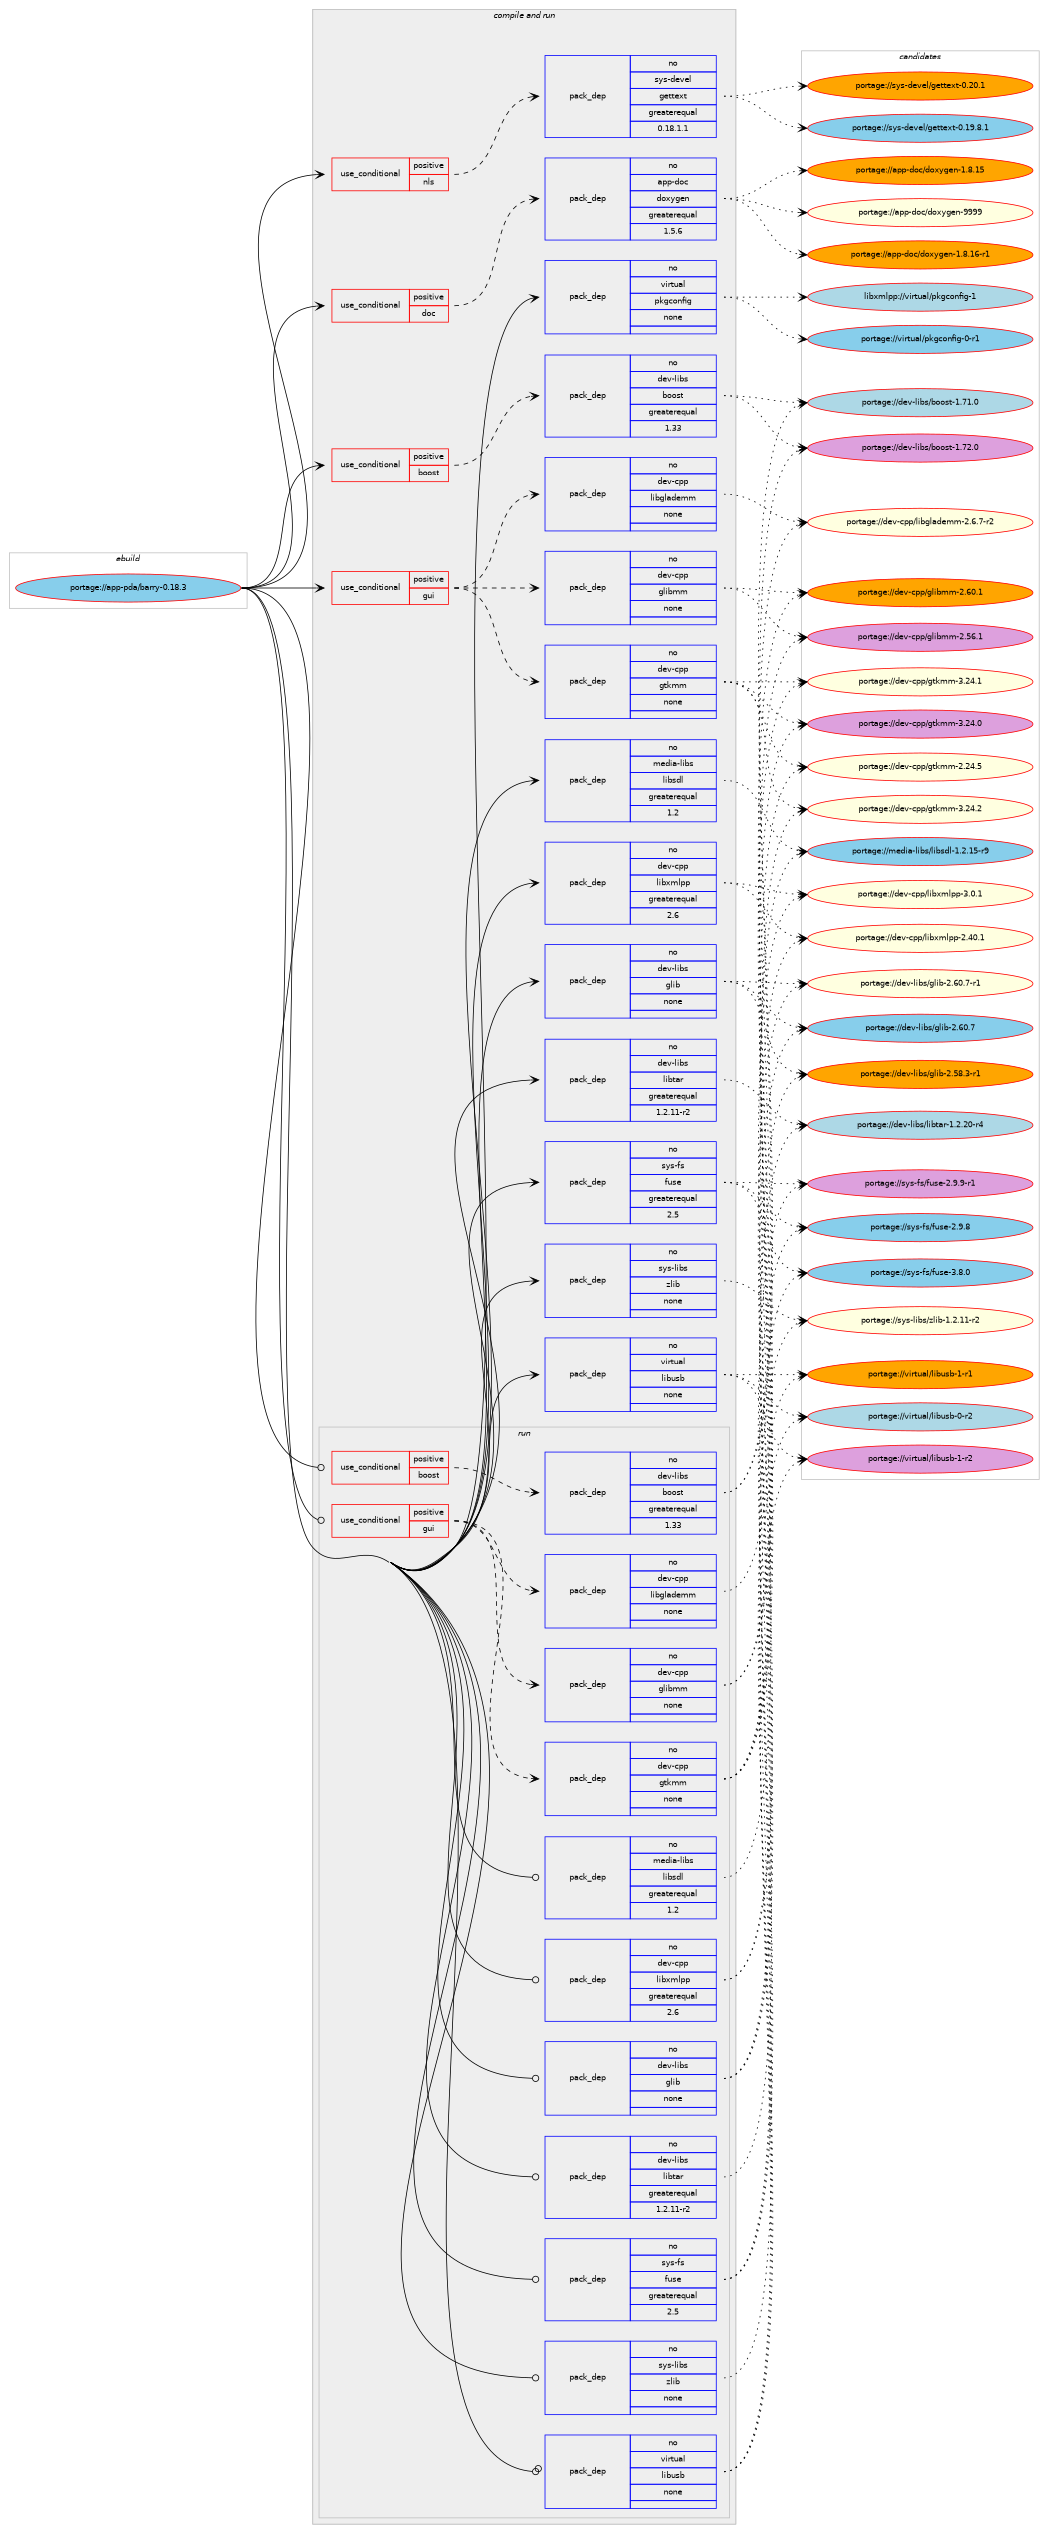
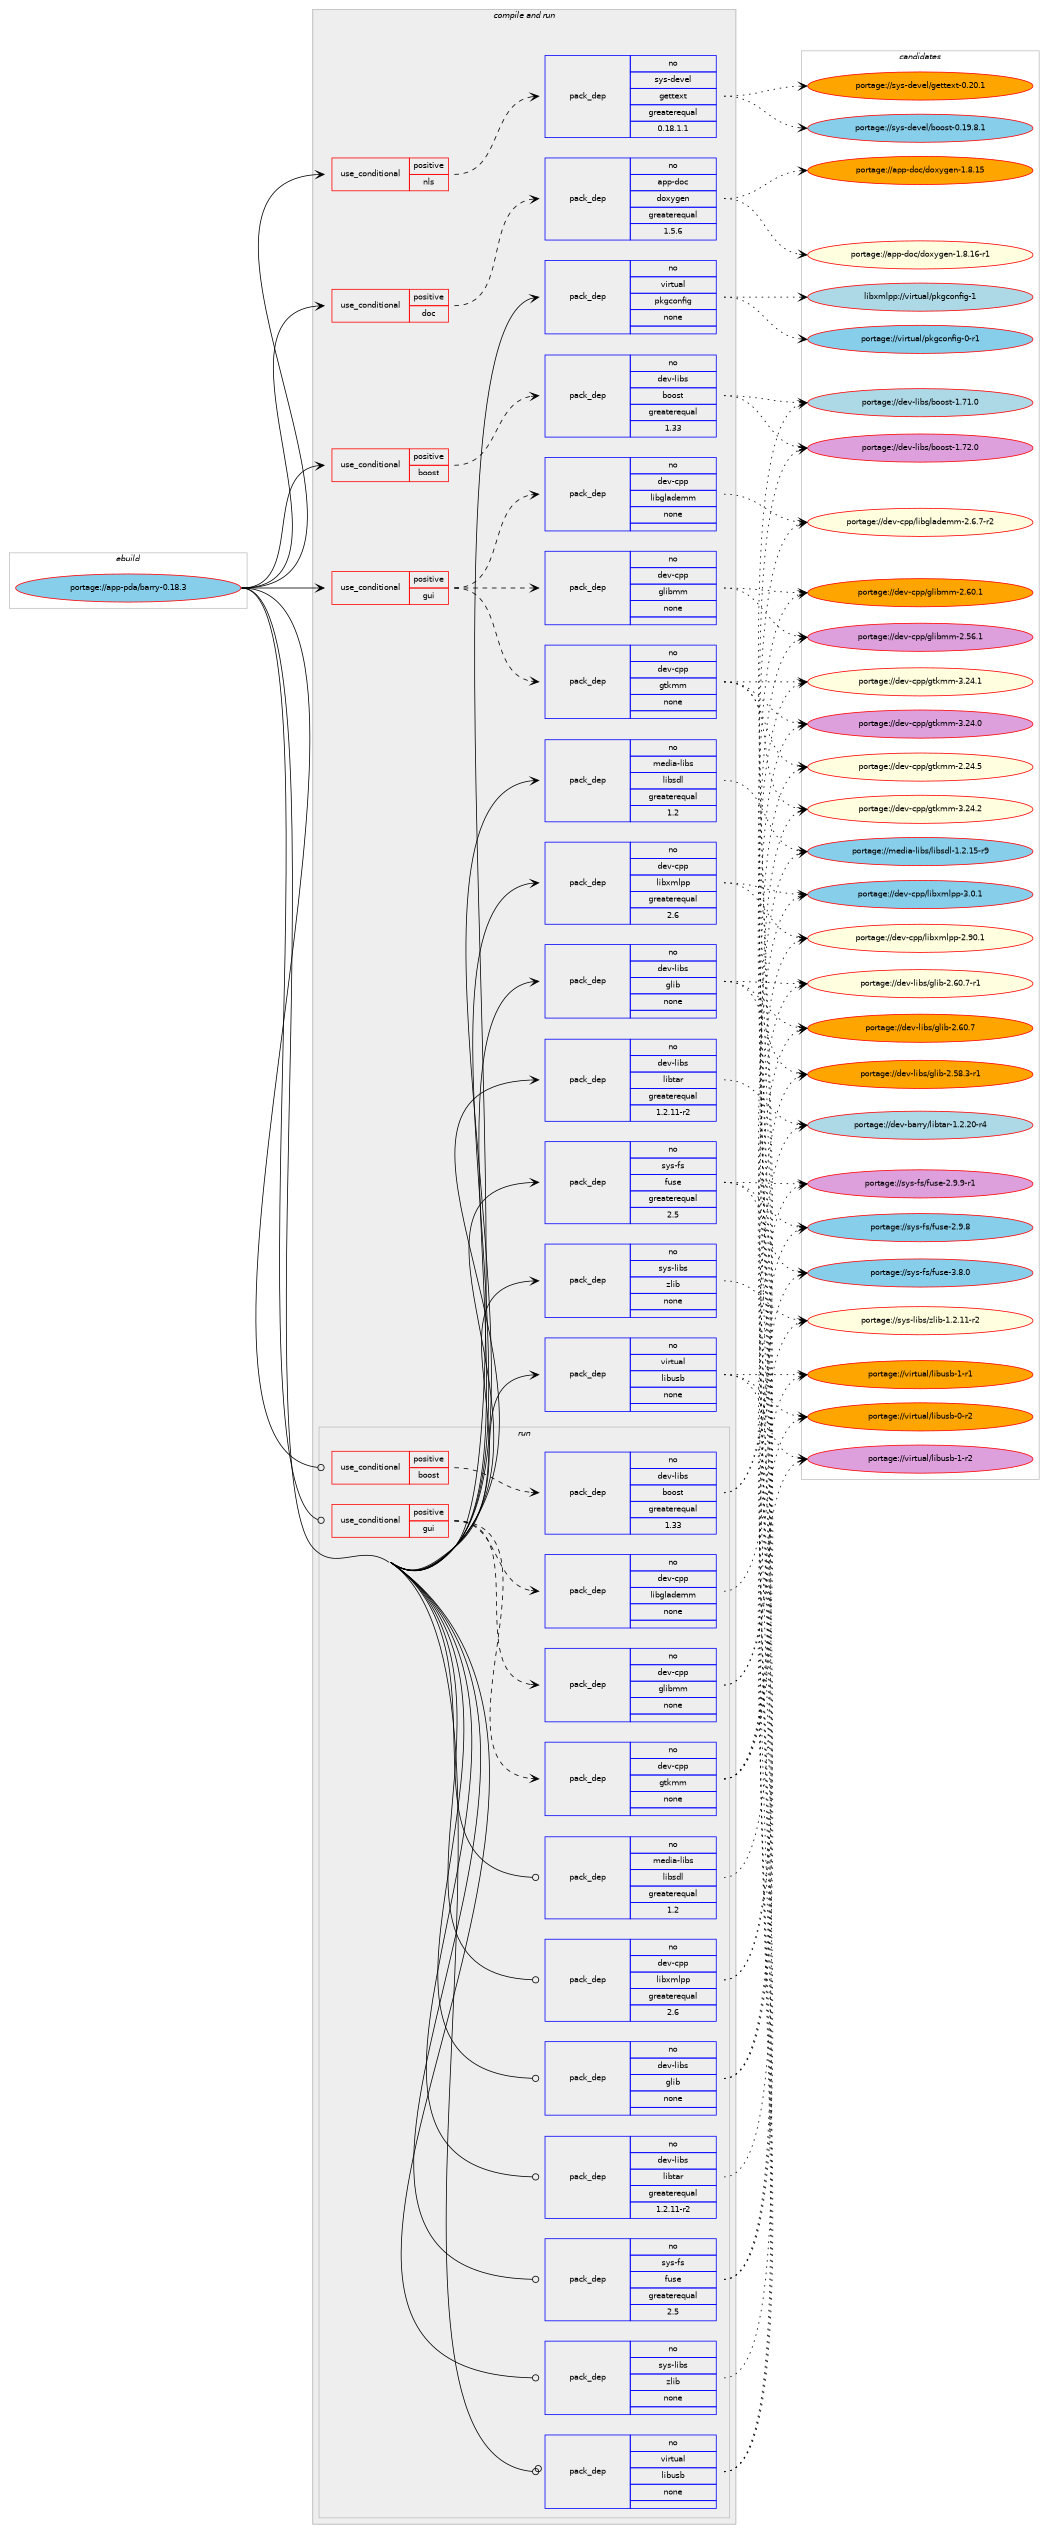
node "portage://sys-devel/gettext-0.19.8.1": label "portage://sys-devel/gettext-0.19.8.1" -> "portage://sys-devel/boost-0.19.8.1"
node "portage://app-doc/doxygen-9999": removed
node "portage://app-doc/doxygen-1.8.16-r1": fillcolor orange -> lightyellow
node "portage://dev-cpp/libxmlpp-3.0.1": fillcolor lightyellow -> skyblue
node "portage://dev-cpp/libxmlpp-2.40.1": label "portage://dev-cpp/libxmlpp-2.40.1" -> "portage://dev-cpp/libxmlpp-2.90.1"
node "portage://dev-libs/glib-2.60.7": fillcolor skyblue -> orange
node "portage://dev-libs/libtar-1.2.20-r4": label "portage://dev-libs/libtar-1.2.20-r4" -> "portage://dev-barry/libtar-1.2.20-r4"
node "portage://virtual/libusb-0-r2": fillcolor lightblue -> orange
